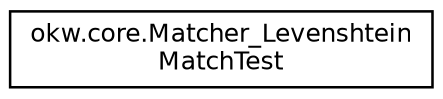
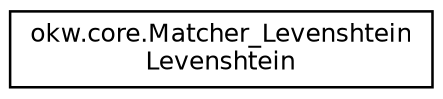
node "okw.core.Matcher_Levenshtein MatchTest": label "okw.core.Matcher_Levenshtein MatchTest" -> "okw.core.Matcher_Levenshtein Levenshtein"
